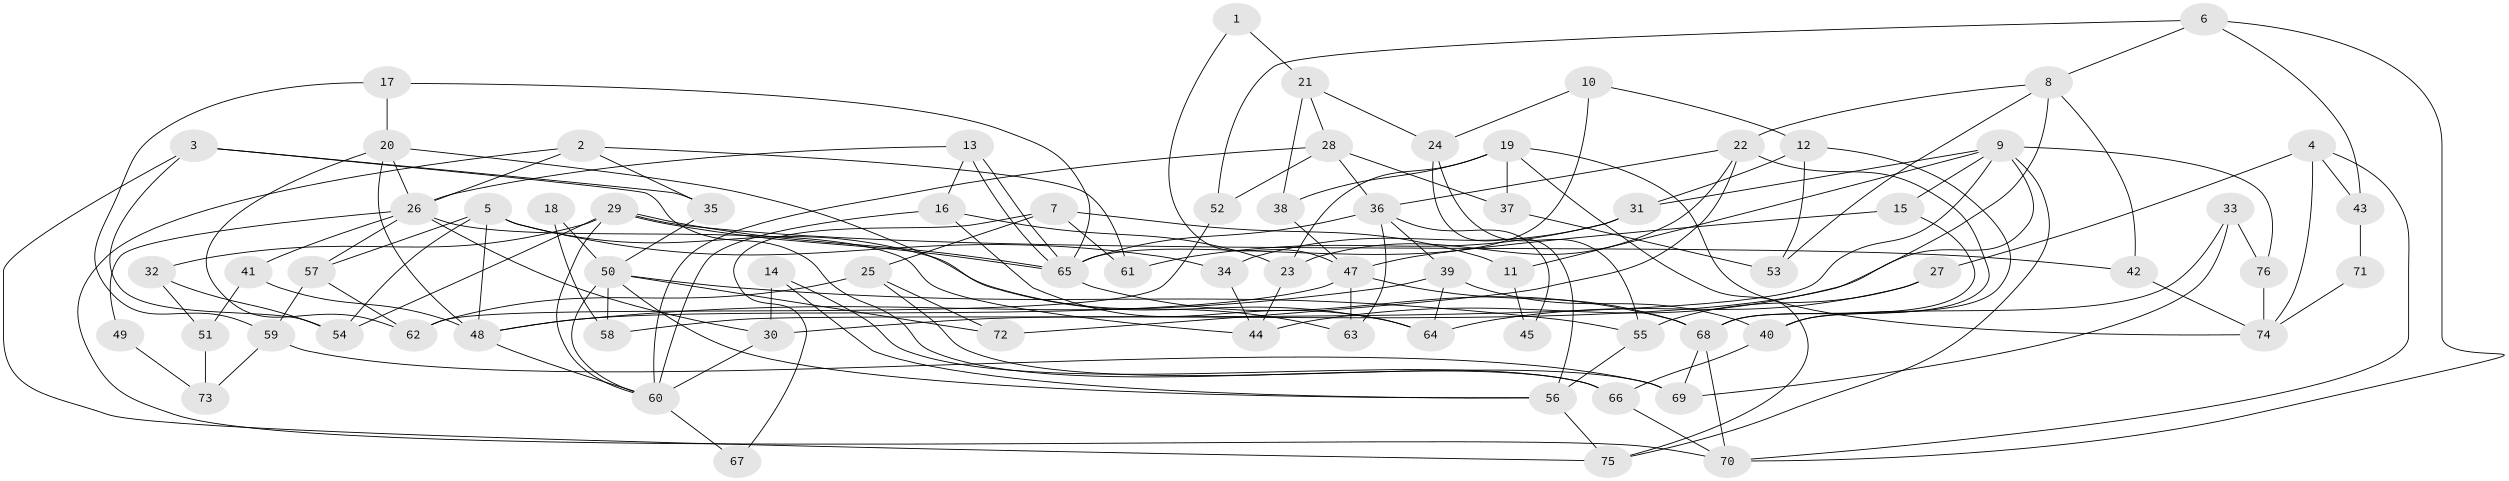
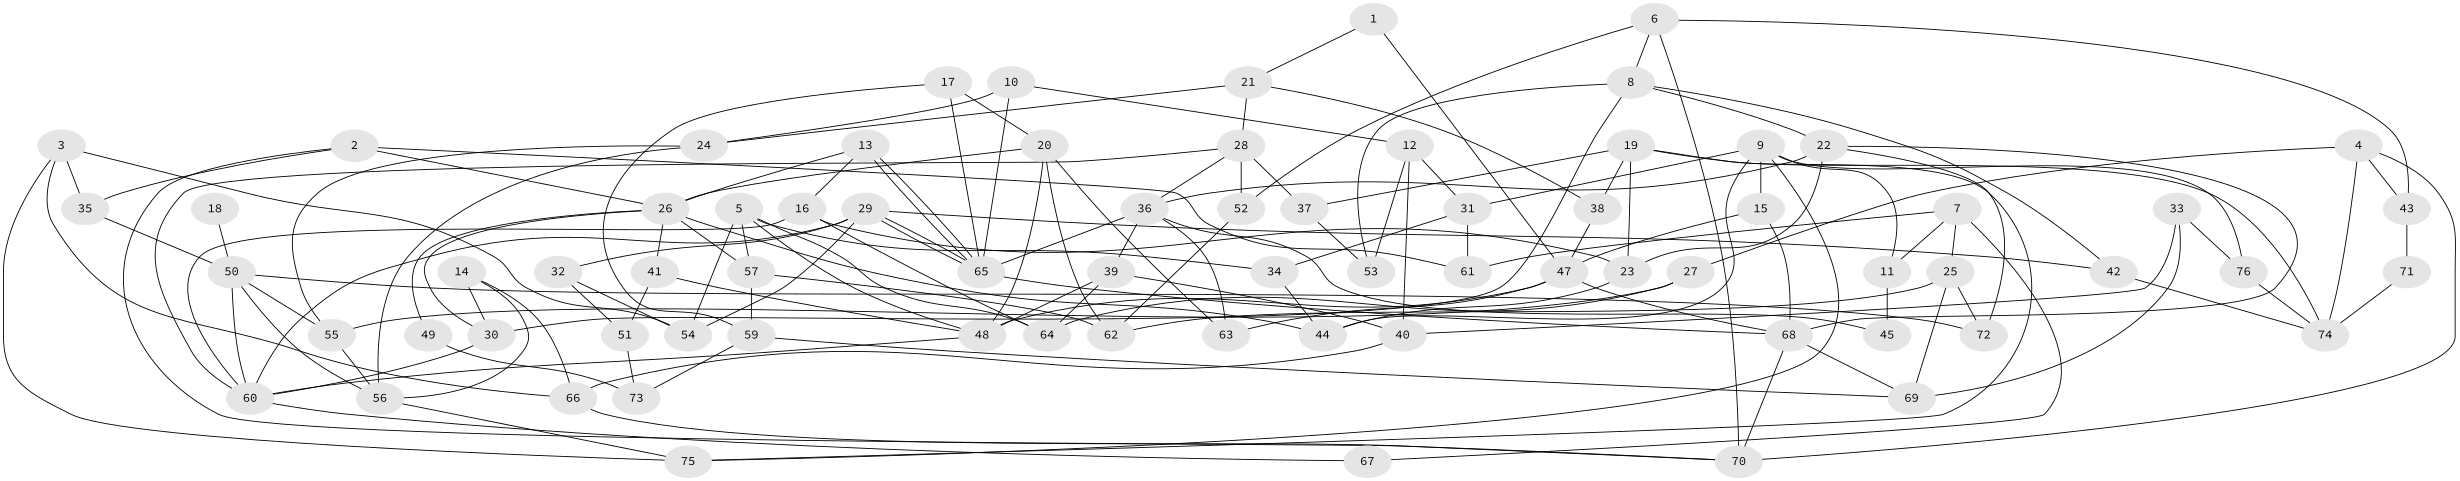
node "58": removed
